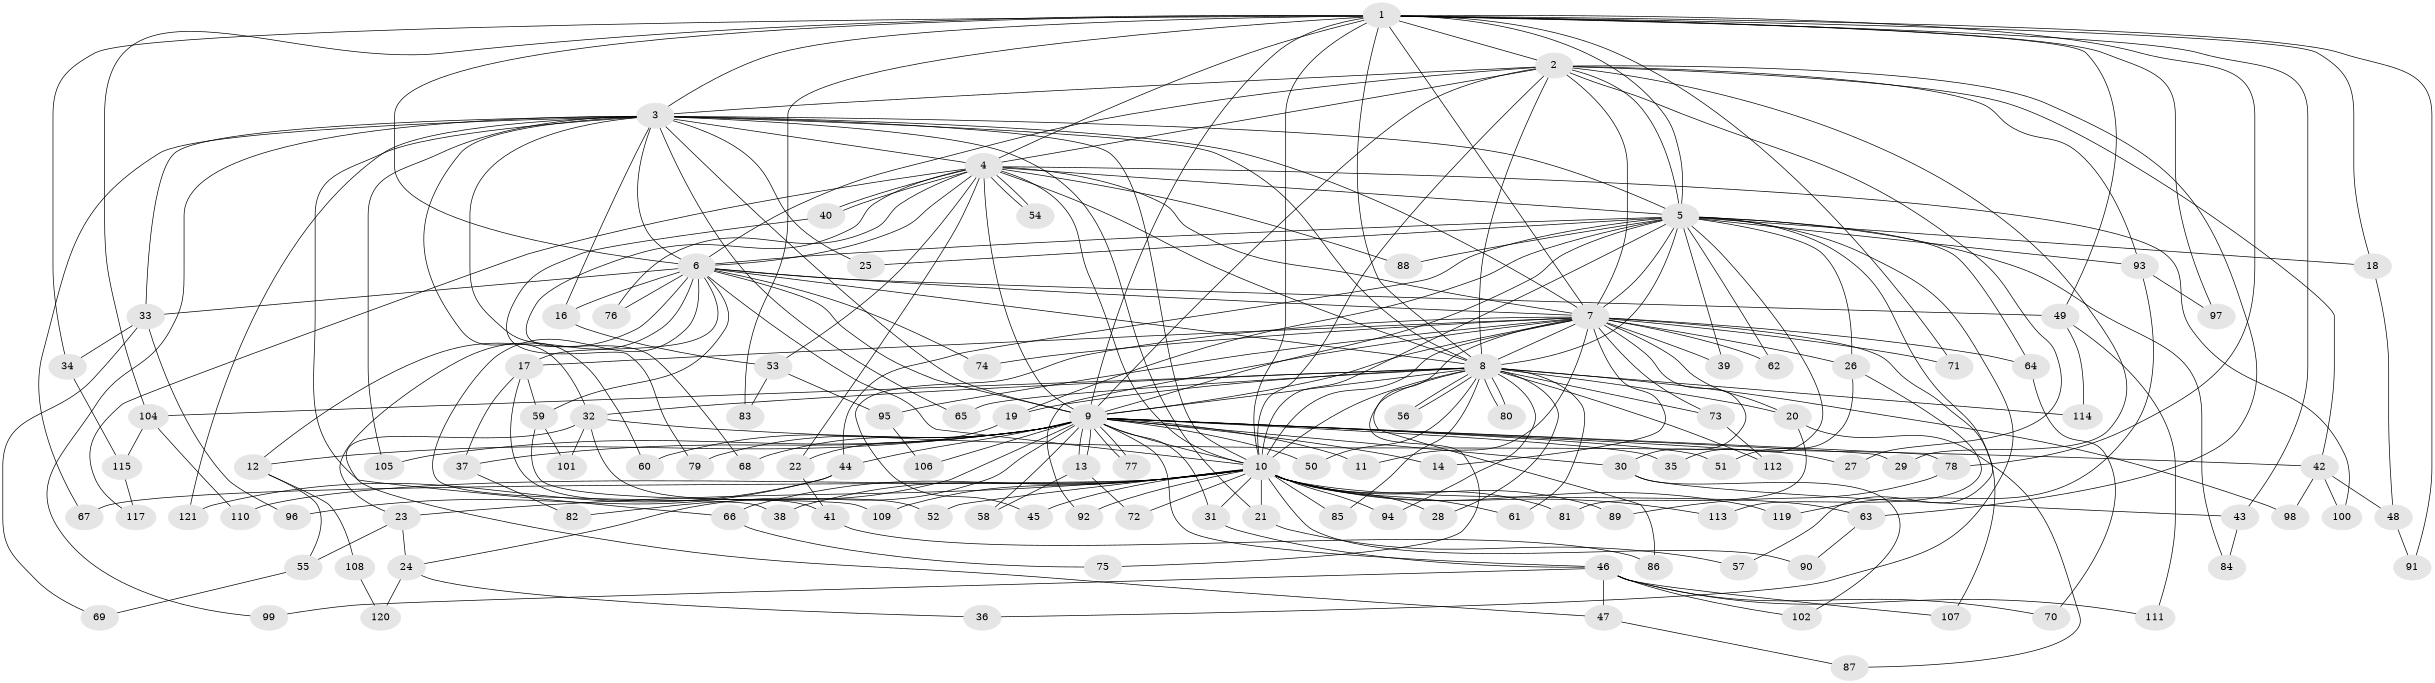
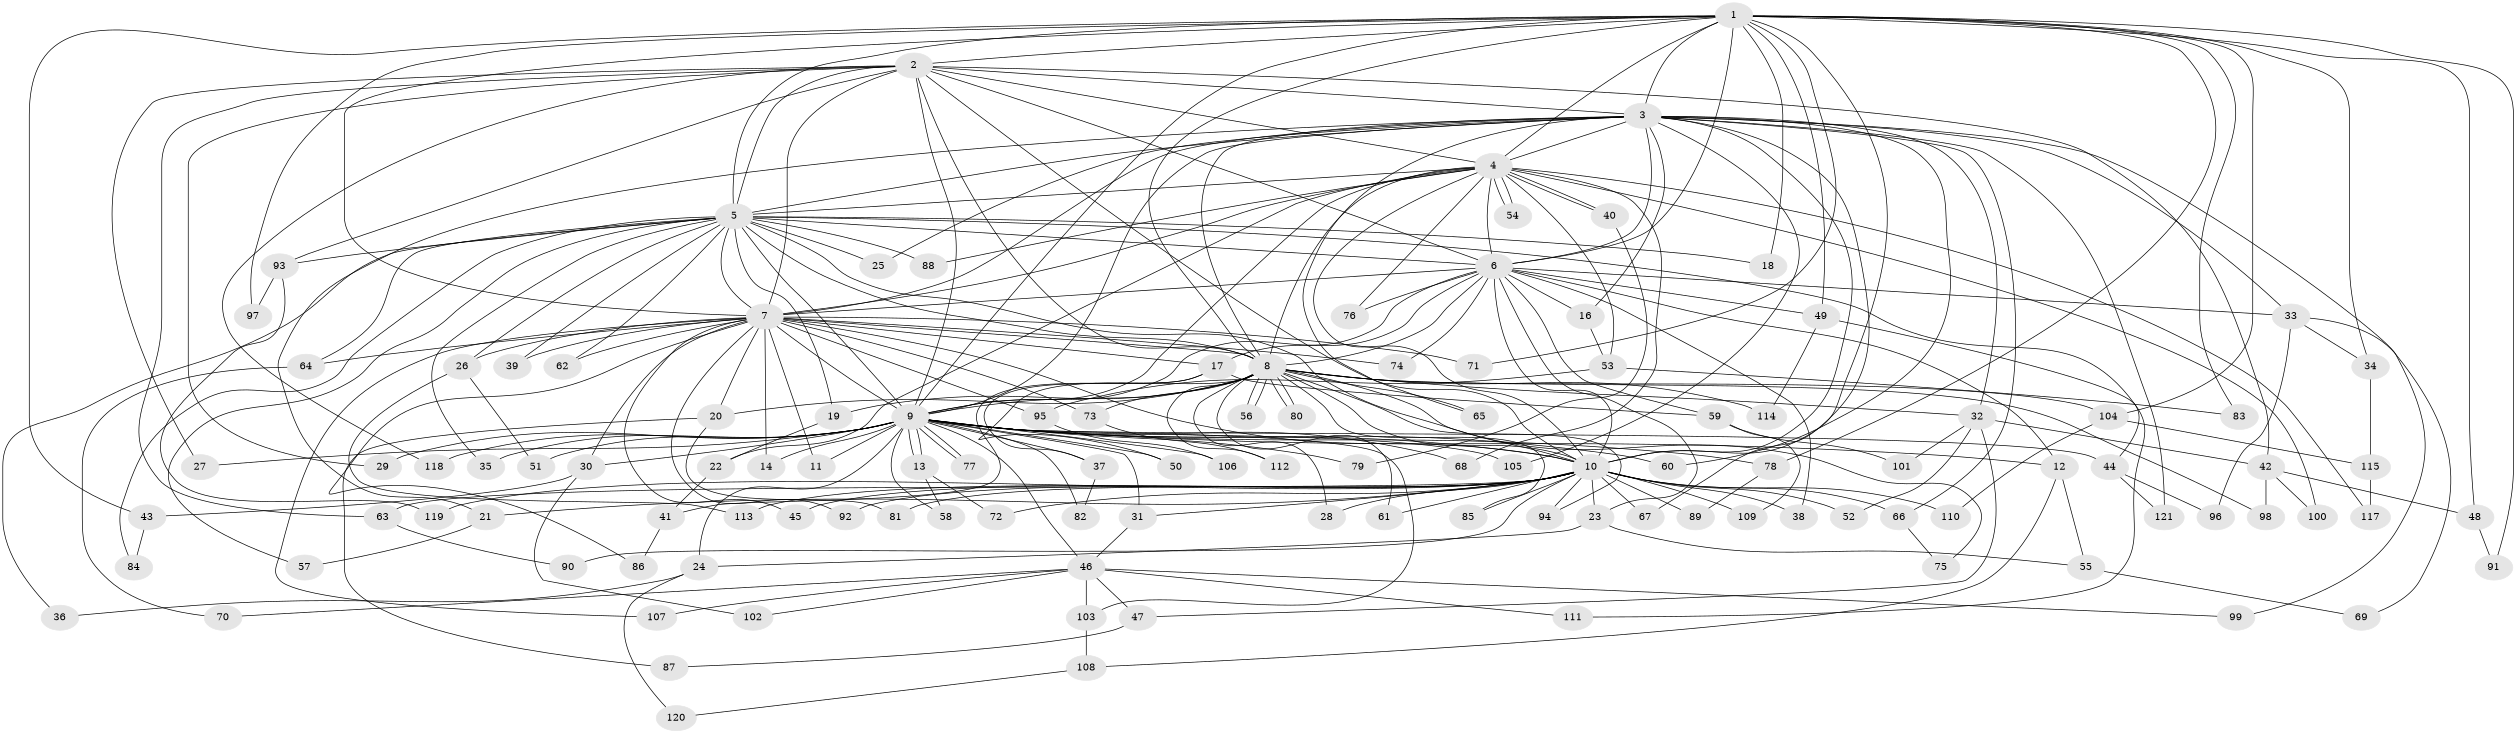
edge "18" -- "48": now "1" -- "48"
node "118": added
node "103": added
